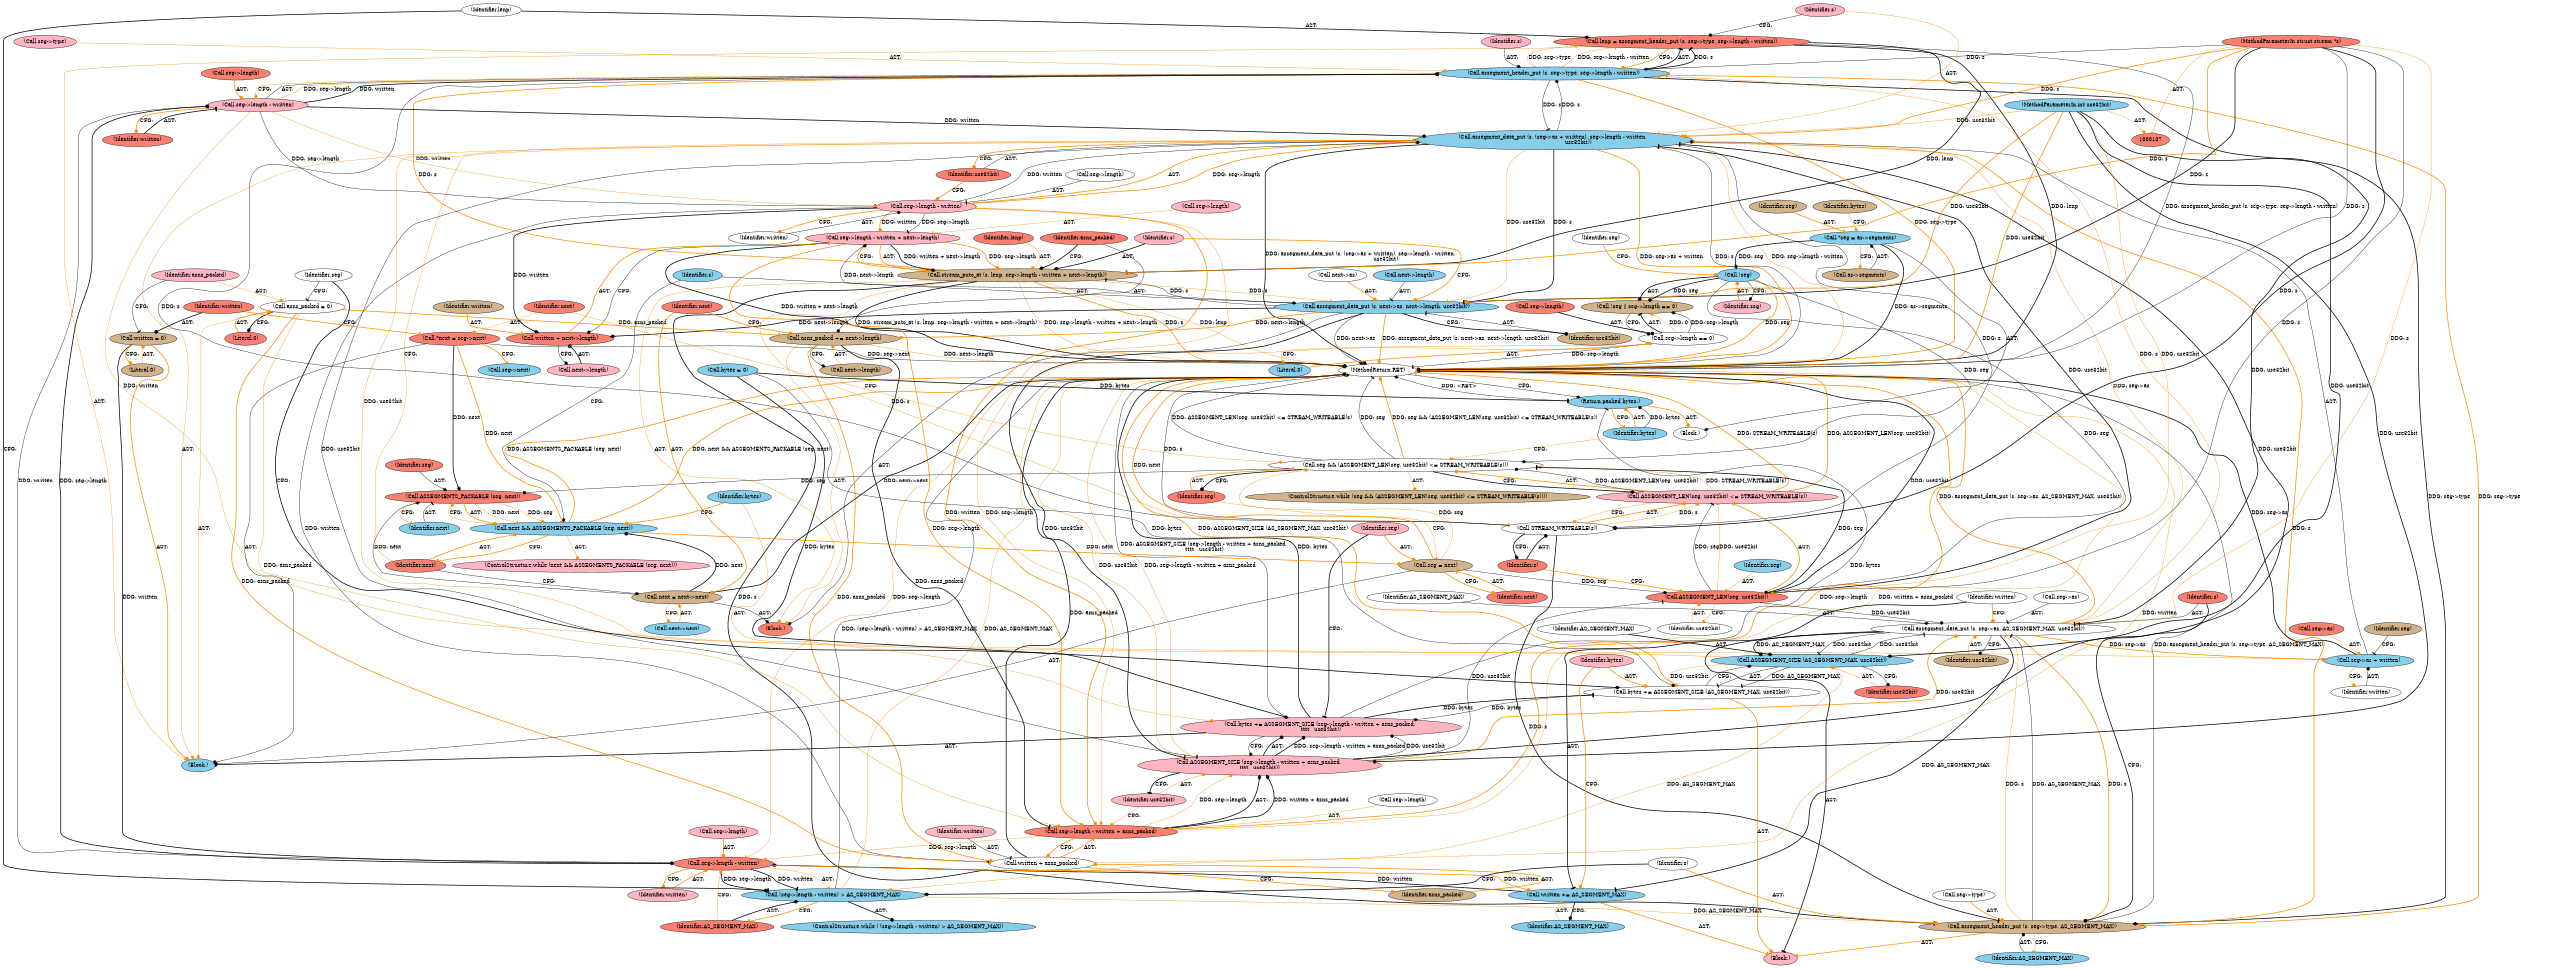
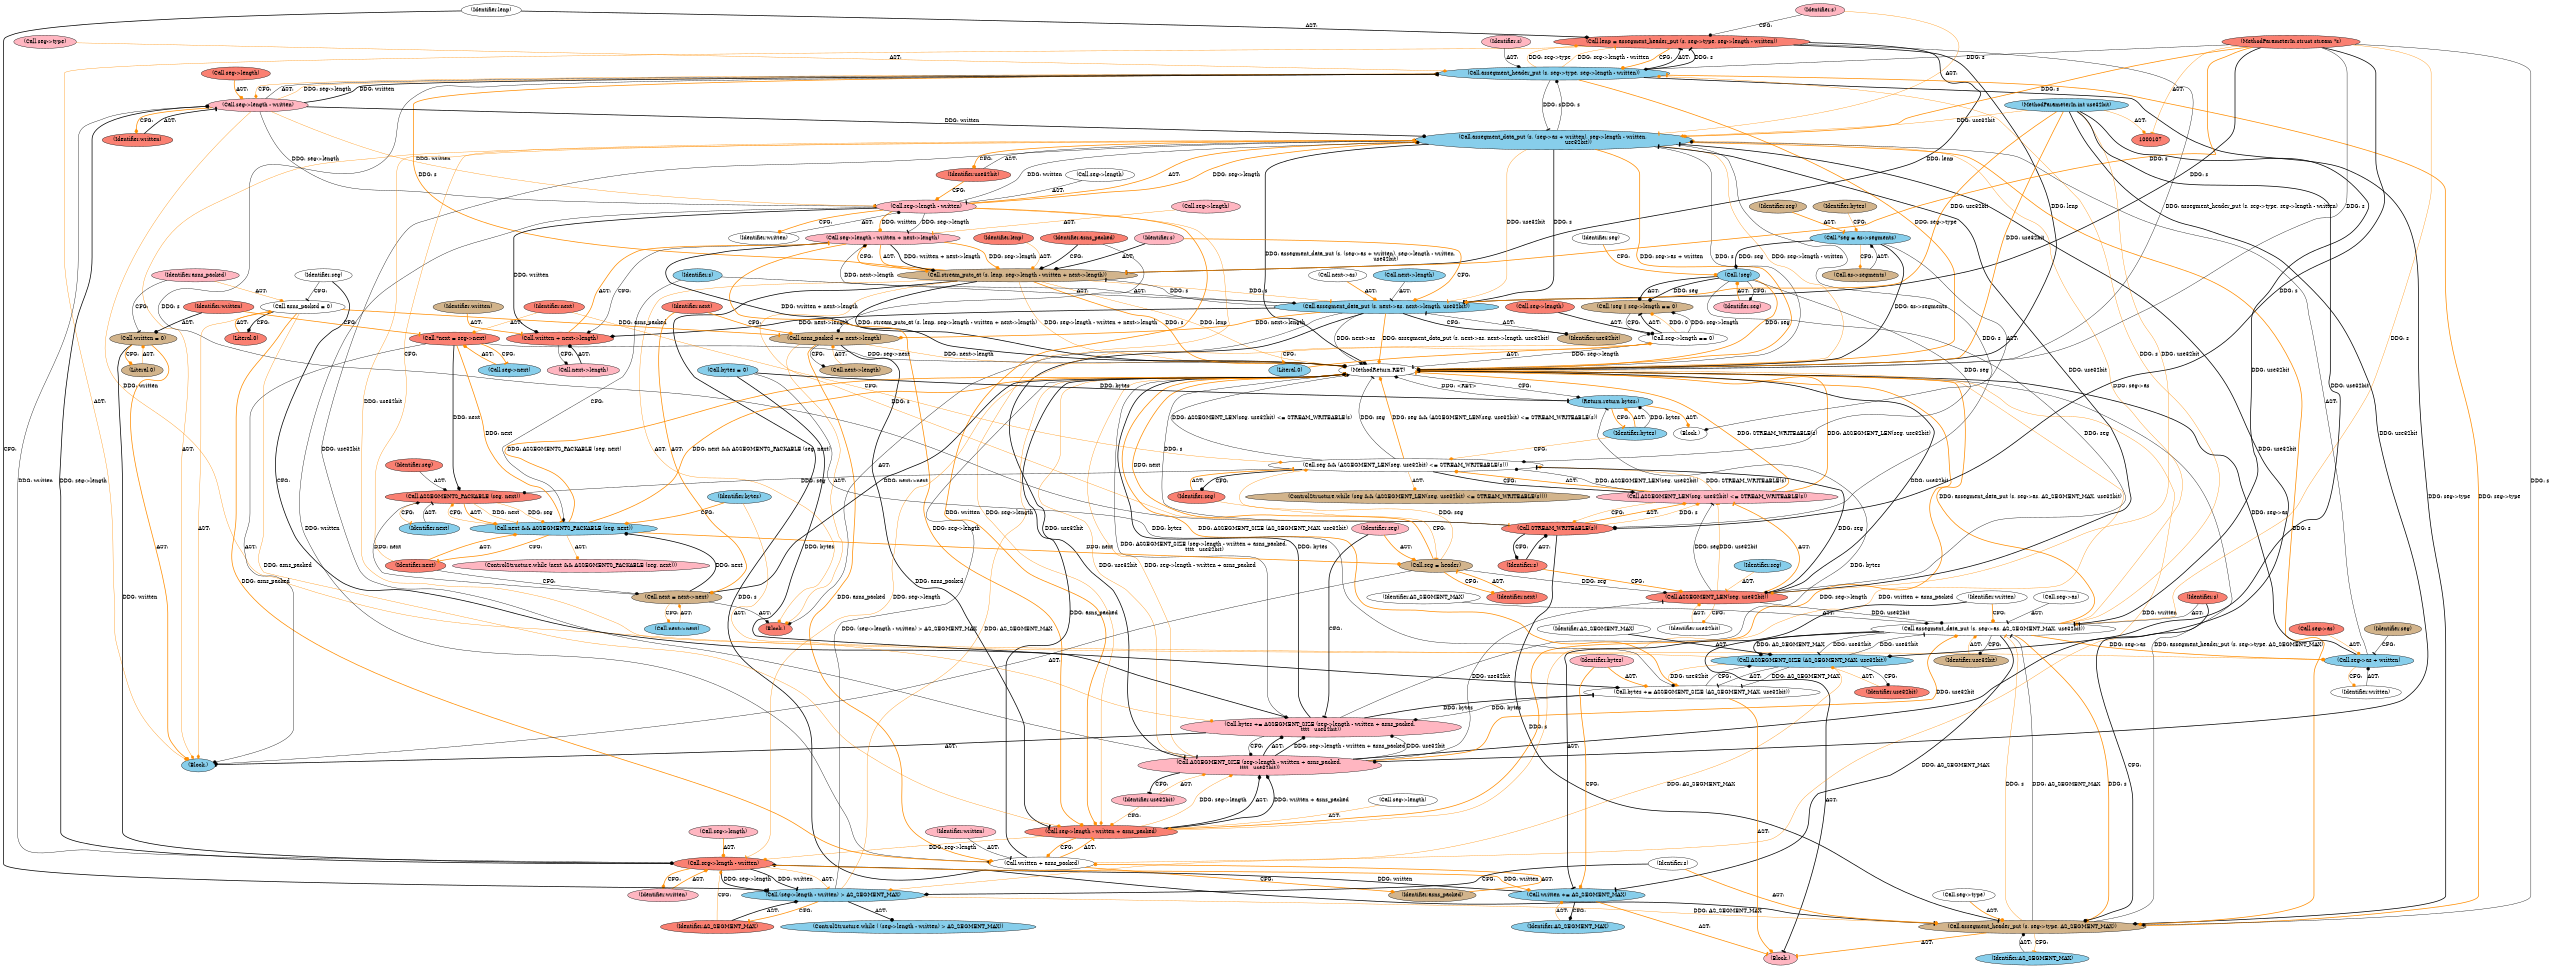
edge "(Call,seg->next)" -> "(Call,*next = seg->next)": added, label "AST:"
node "(Return,packed bytes;)": label "(Return,packed bytes;)" -> "(Return,return bytes;)"
edge "(MethodParameterIn,struct stream *s)" -> "(Call,ASSEGMENT_LEN(seg, use32bit))": now "(MethodParameterIn,struct stream *s)" -> "(Call,assegment_header_put (s, seg->type, AS_SEGMENT_MAX))"
node "(Call,STREAM_WRITEABLE(s))": fillcolor white -> salmon
node "(Call,seg = next)": label "(Call,seg = next)" -> "(Call,seg = header)"
edge "(Call,(seg->length - written) > AS_SEGMENT_MAX)" -> "(Call,assegment_header_put (s, seg->type, AS_SEGMENT_MAX))": arrowhead dot -> tee
